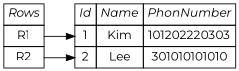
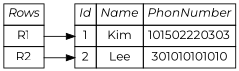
node "Id": text "101202220303" -> "101502220303"
